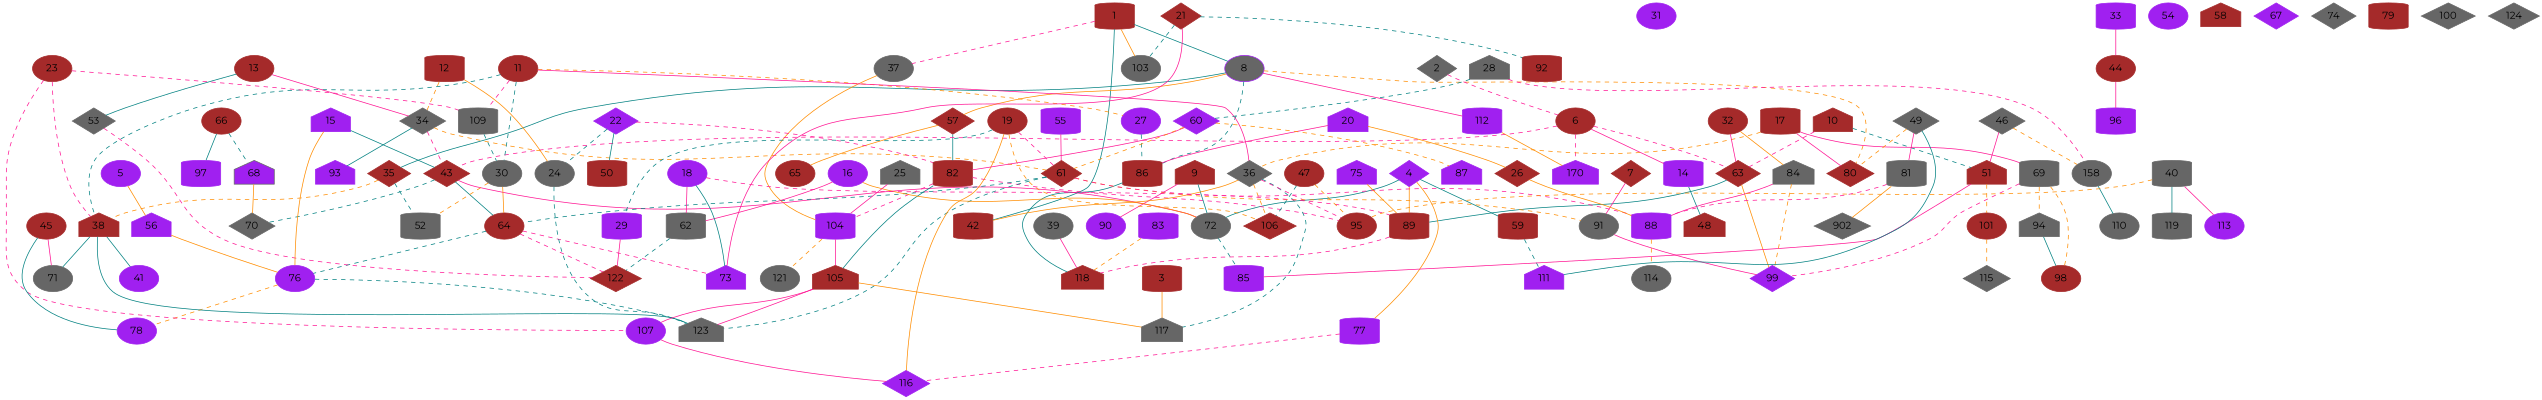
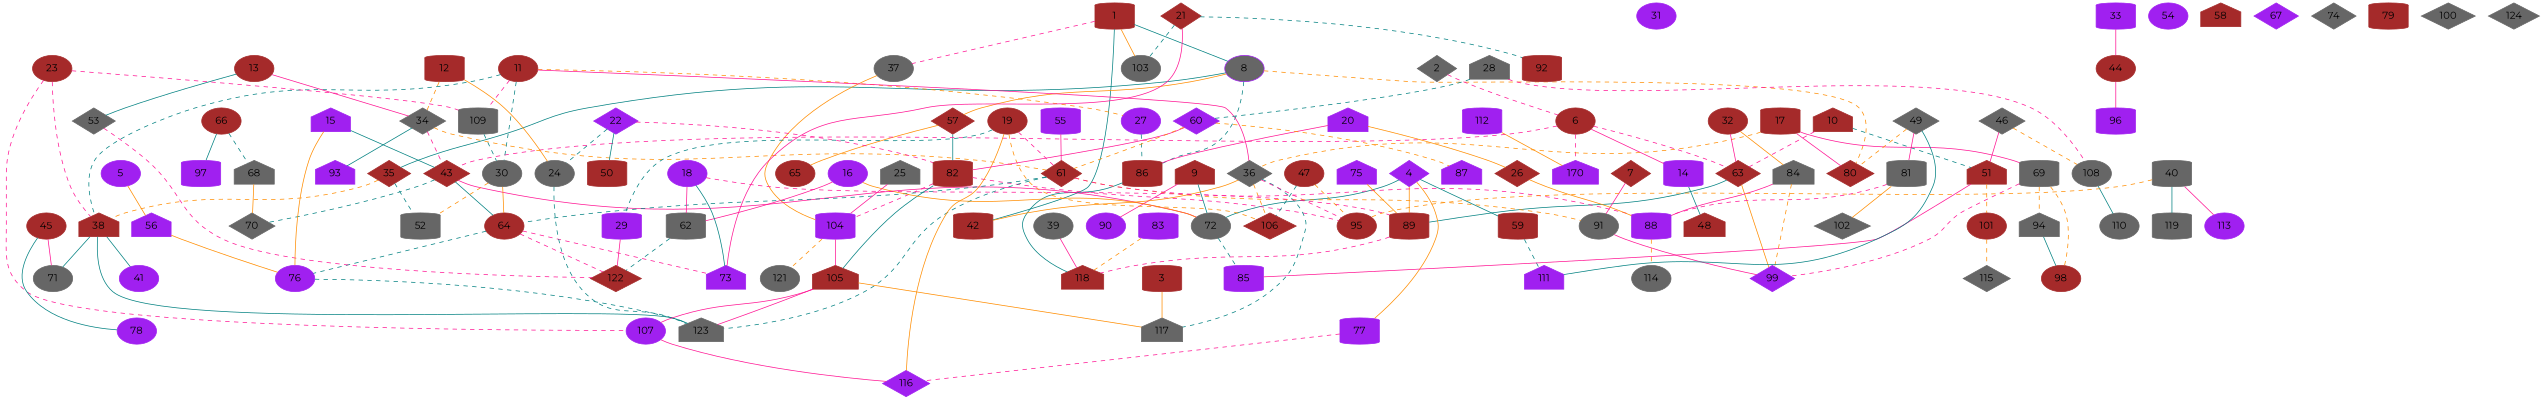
edge "8" -- "112": removed
node "68": fillcolor purple -> gray40
node "158": label "158" -> "108"
node "902": label "902" -> "102"
edge "76" -- "78": removed
